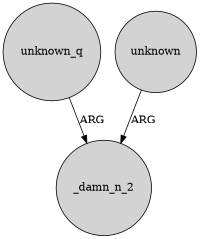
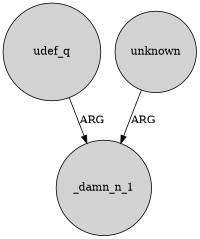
node "unknown_q": label "unknown_q" -> "udef_q"
node "_damn_n_2": label "_damn_n_2" -> "_damn_n_1"
